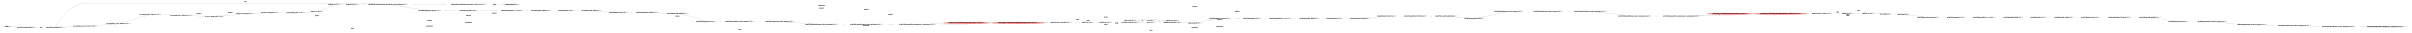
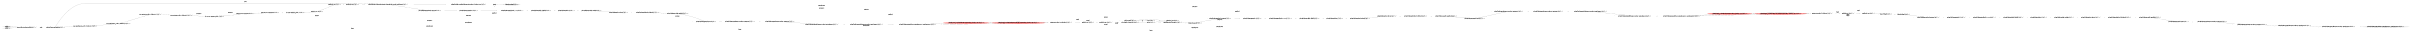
node "testNormalUsage['1', '0', '0']": added
